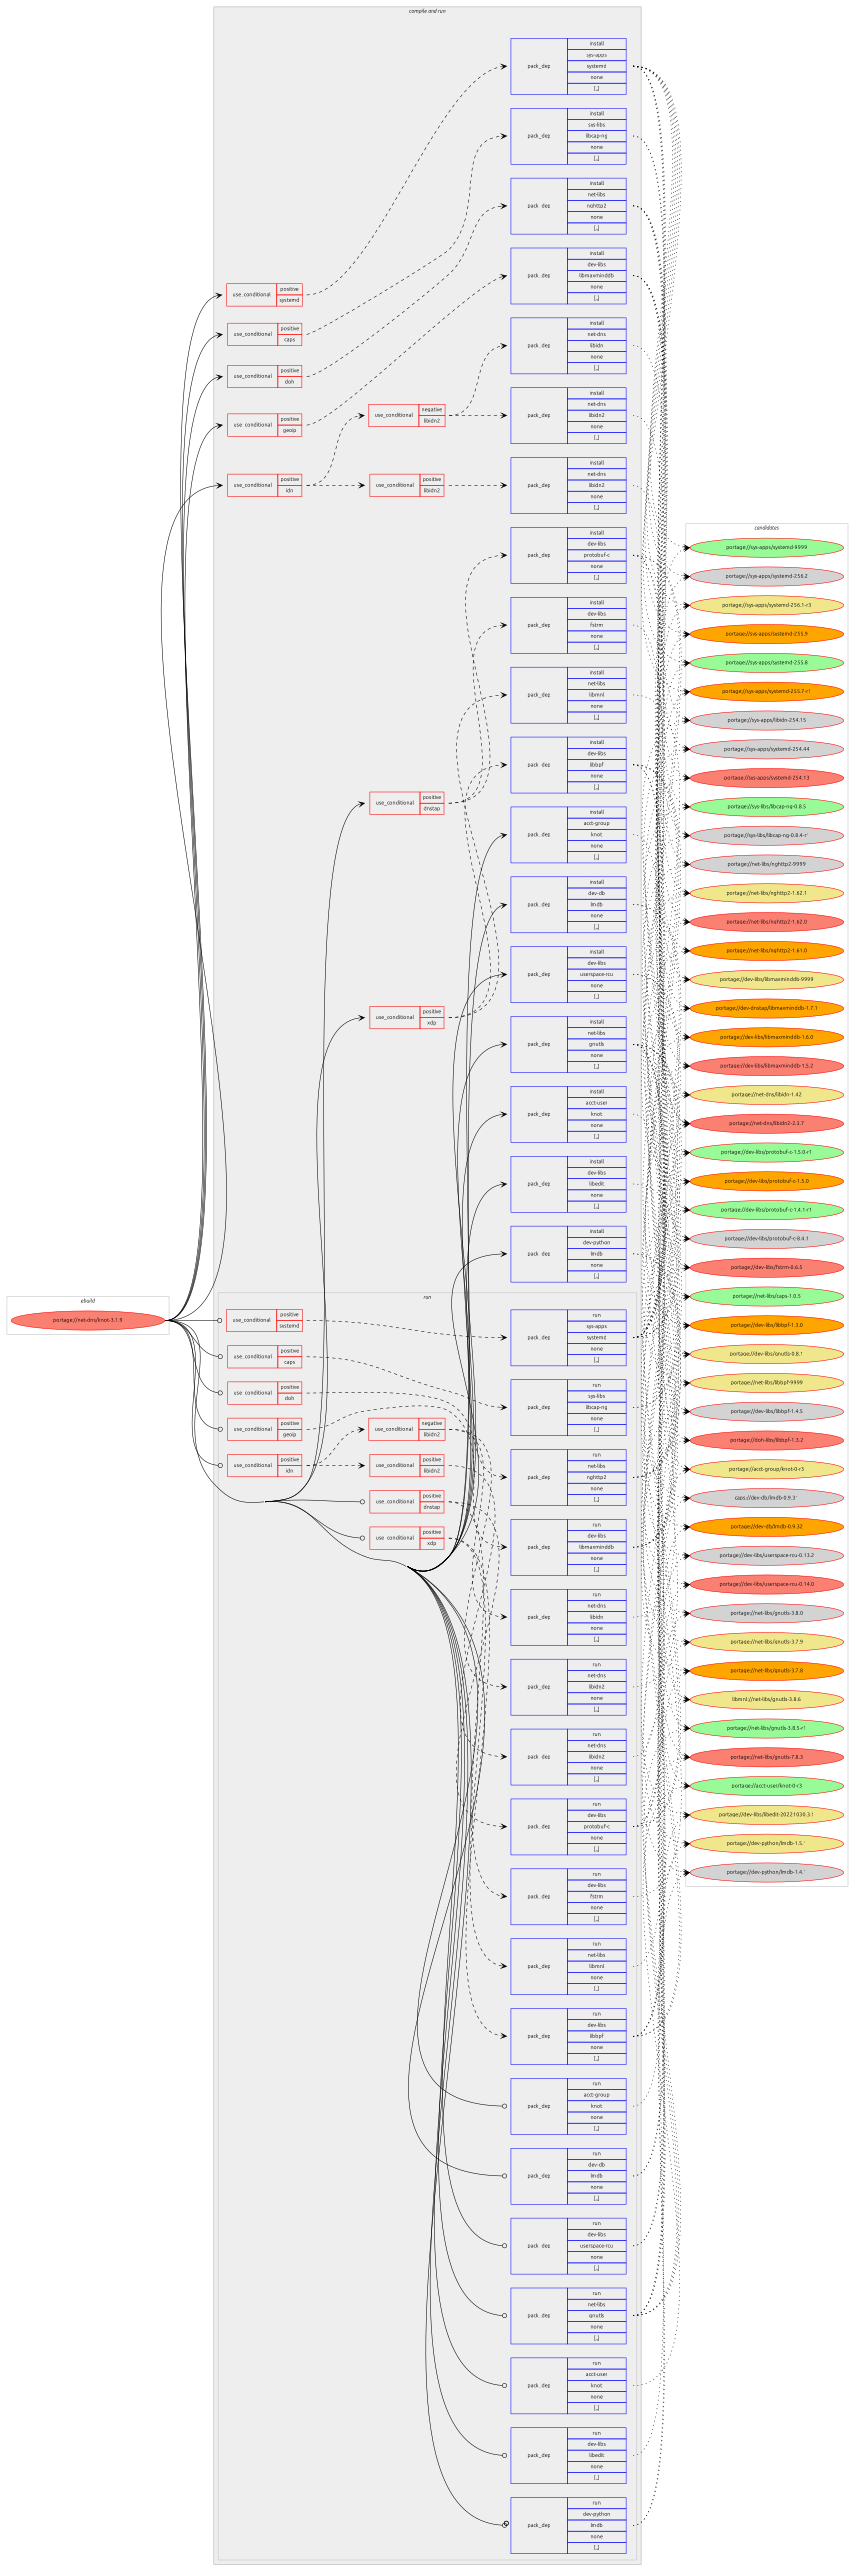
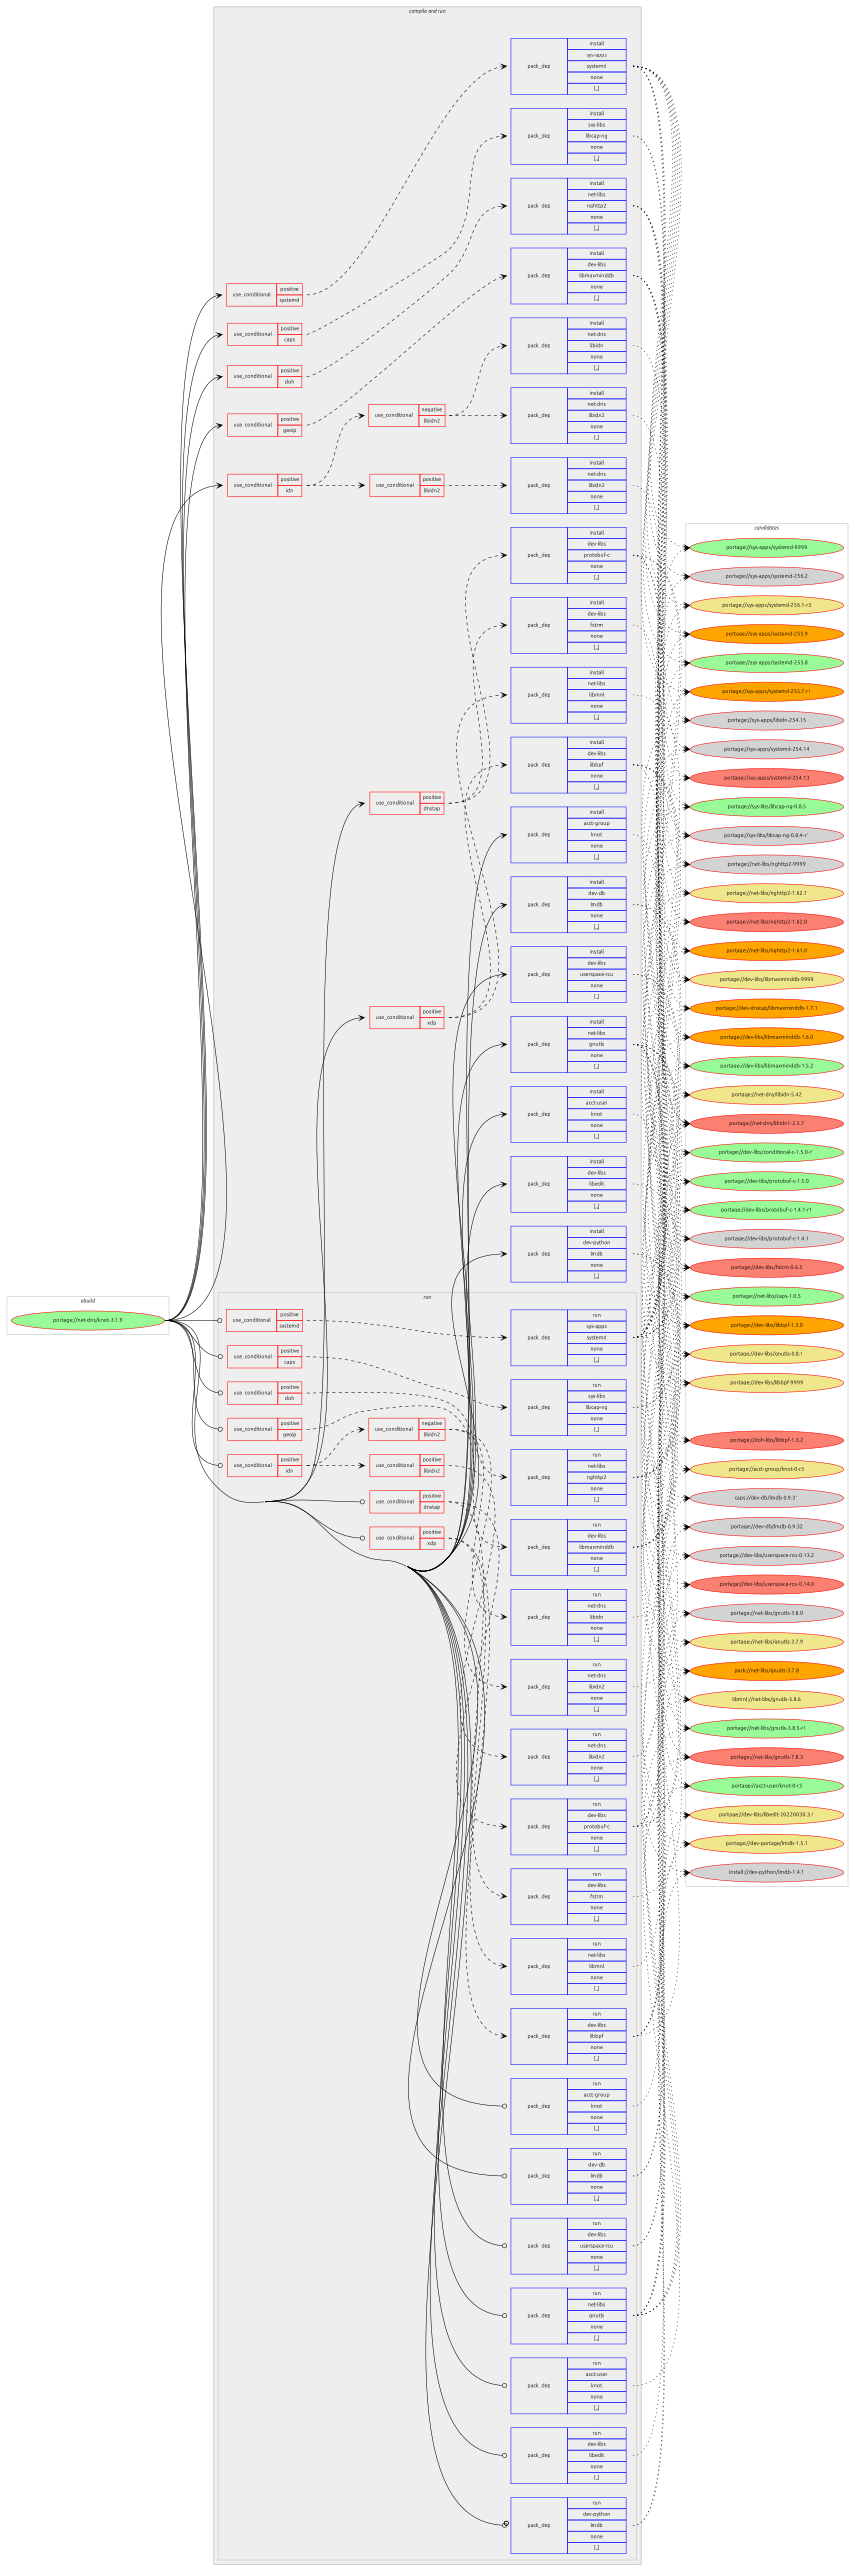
node "portage://sys-apps/systemd-254.44": label "portage://sys-apps/systemd-254.44" -> "portage://sys-apps/systemd-254.14"
node "portage://dev-libs/libmaxminddb-1.5.2": fillcolor salmon -> palegreen
node "portage://net-dns/libidn-1.42": label "portage://net-dns/libidn-1.42" -> "portage://net-dns/libidn-5.42"
node "portage://net-dns/libidn2-2.3.7": label "portage://net-dns/libidn2-2.3.7" -> "portage://net-dns/libidn1-2.3.7"
node "portage://dev-libs/protobuf-c-1.5.0-r1": label "portage://dev-libs/protobuf-c-1.5.0-r1" -> "portage://dev-libs/conditional-c-1.5.0-r1"
node "portage://dev-libs/protobuf-c-1.5.0": fillcolor orange -> palegreen
node "portage://dev-libs/protobuf-c-8.4.1": label "portage://dev-libs/protobuf-c-8.4.1" -> "portage://dev-libs/protobuf-c-1.4.1"
node "portage://net-dns/knot-3.1.9": fillcolor salmon -> palegreen
node "portage://net-libs/libbpf-9999": label "portage://net-libs/libbpf-9999" -> "portage://dev-libs/libbpf-9999"
node "portage://dev-libs/libbpf-1.4.5": removed
node "portage://dev-db/lmdb-0.9.32": fillcolor orange -> lightgrey
node "portage://net-libs/gnutls-3.7.8": label "portage://net-libs/gnutls-3.7.8" -> "pack://net-libs/gnutls-3.7.8"
node "portage://dev-libs/libedit-20221030.3.1": label "portage://dev-libs/libedit-20221030.3.1" -> "portage://dev-libs/libedit-20220030.3.1"
node "portage://dev-python/lmdb-1.5.1": label "portage://dev-python/lmdb-1.5.1" -> "portage://dev-portage/lmdb-1.5.1"
node "portage://dev-python/lmdb-1.4.1": label "portage://dev-python/lmdb-1.4.1" -> "install://dev-python/lmdb-1.4.1"
